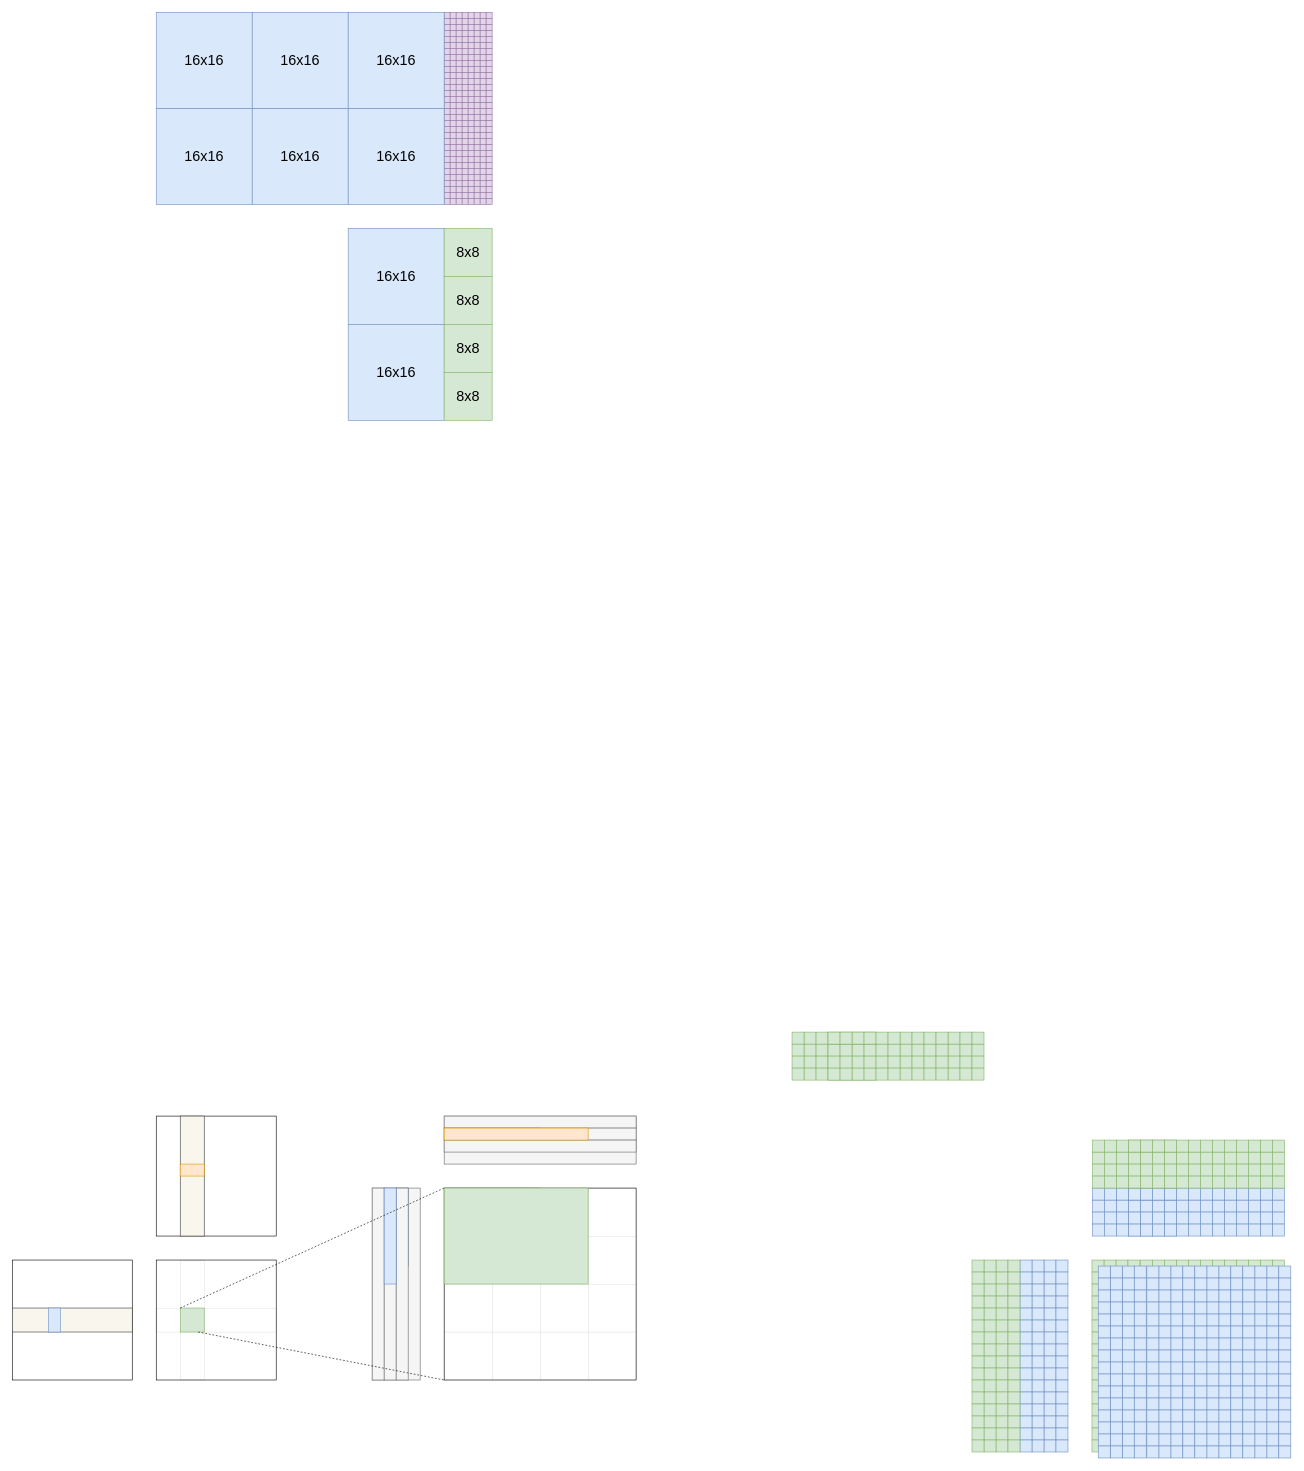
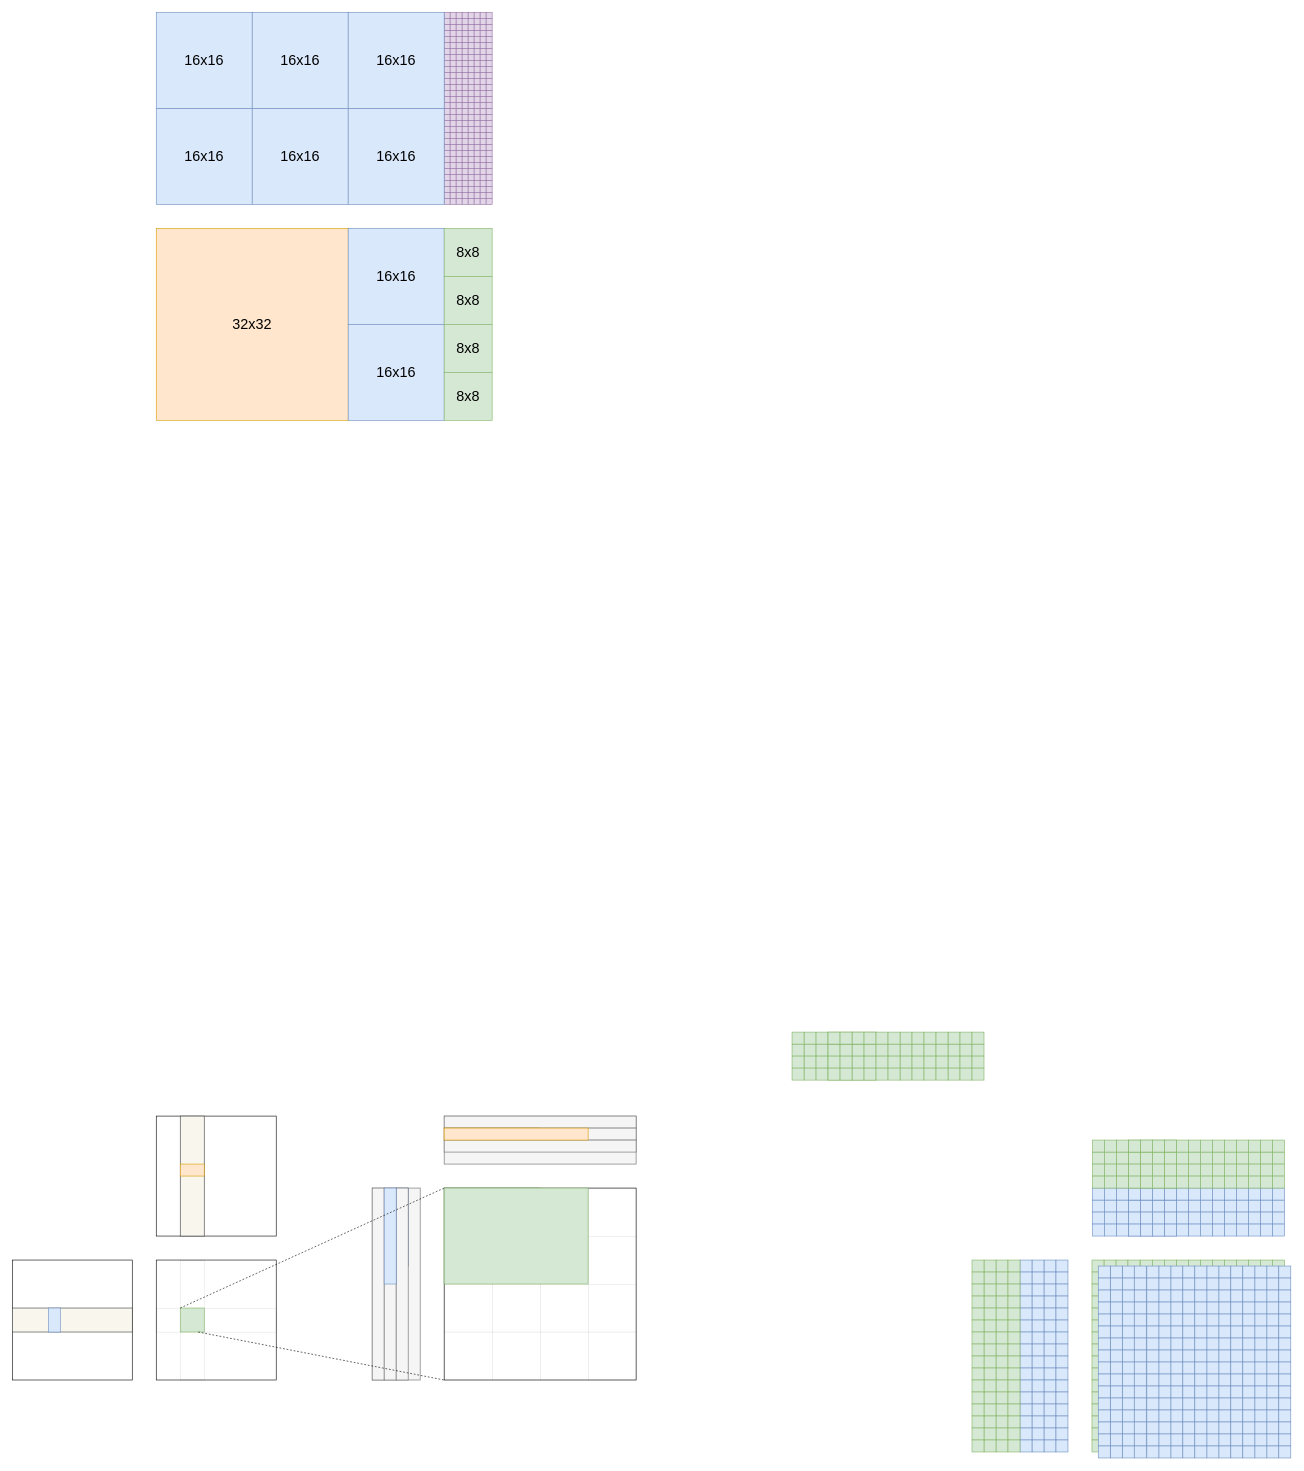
node "32x32": added
